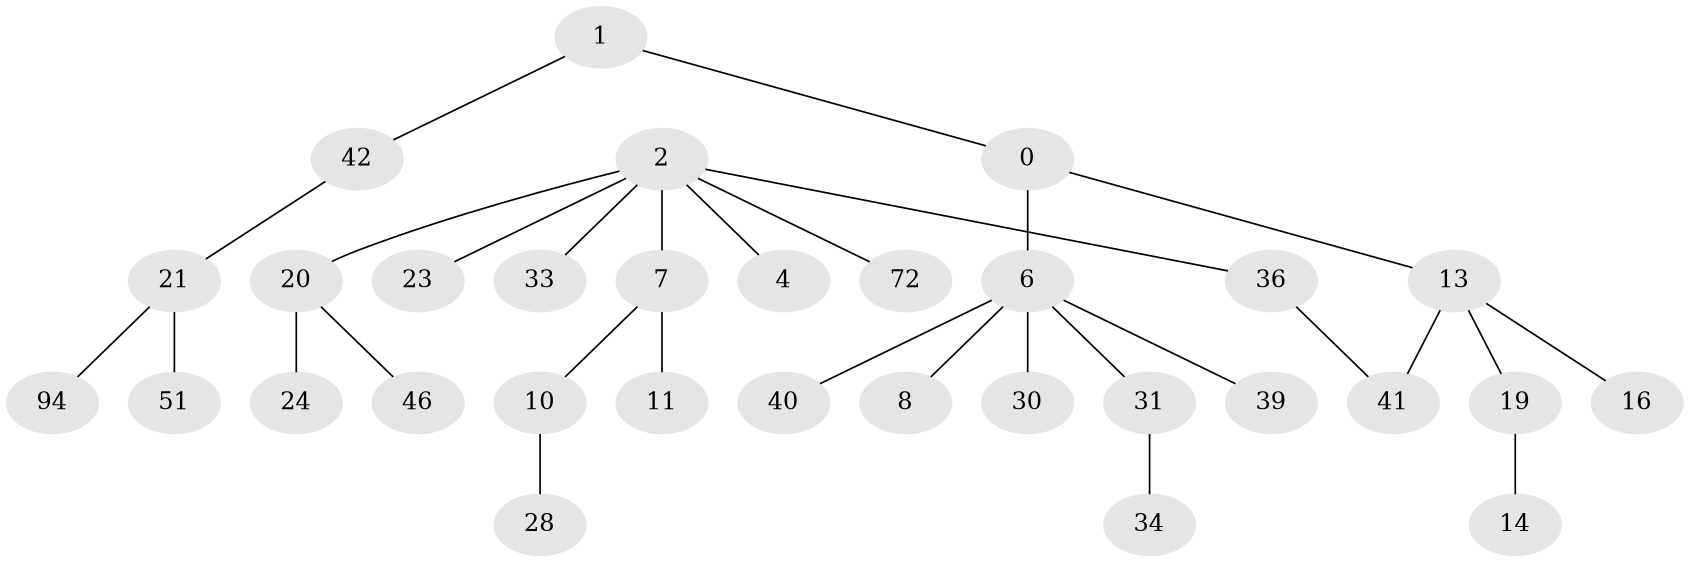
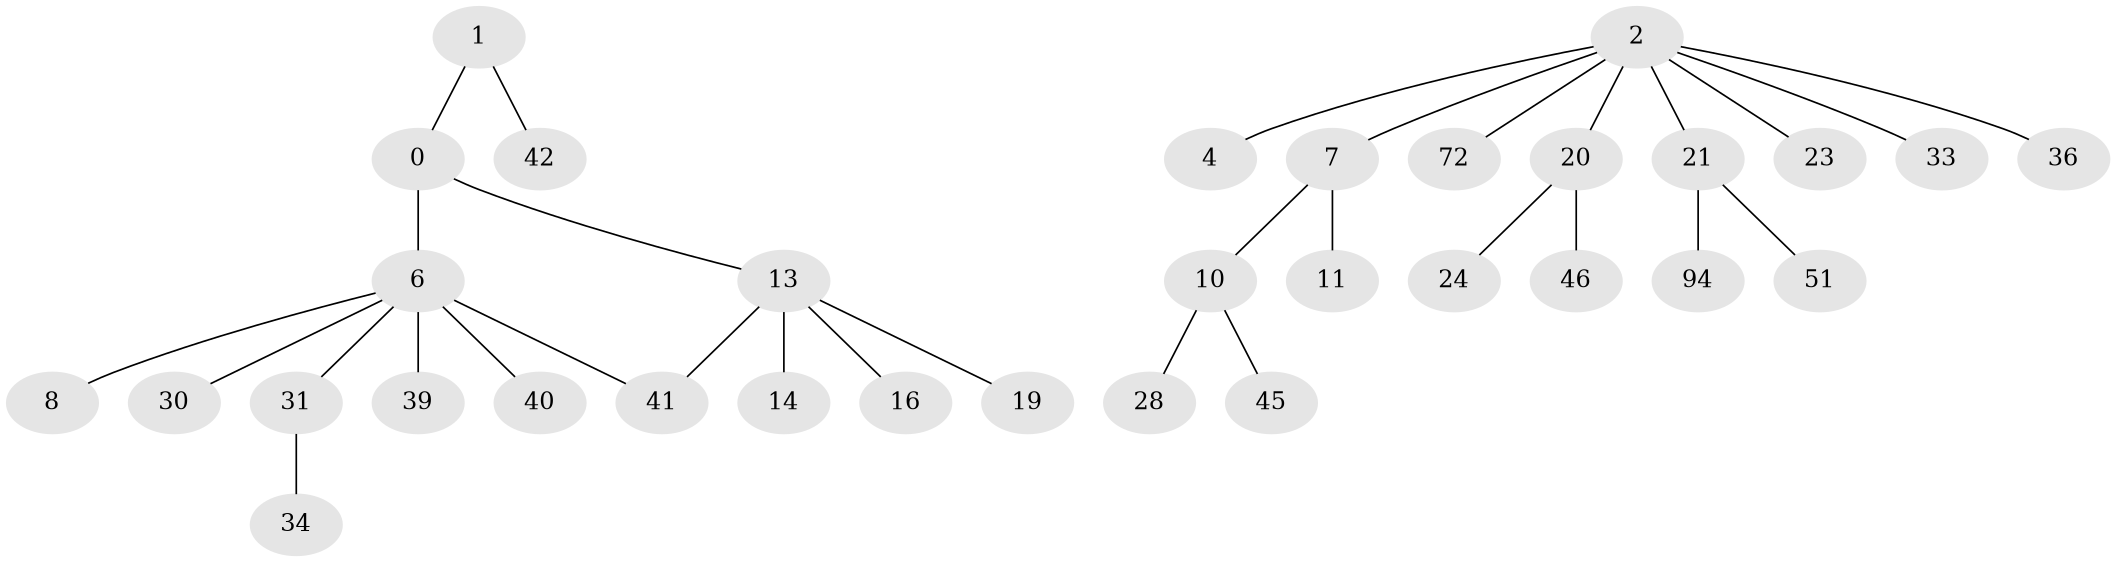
edge "42" -- "21": now "2" -- "21"
edge "36" -- "41": now "6" -- "41"
node "45": added
edge "19" -- "14": now "13" -- "14"
